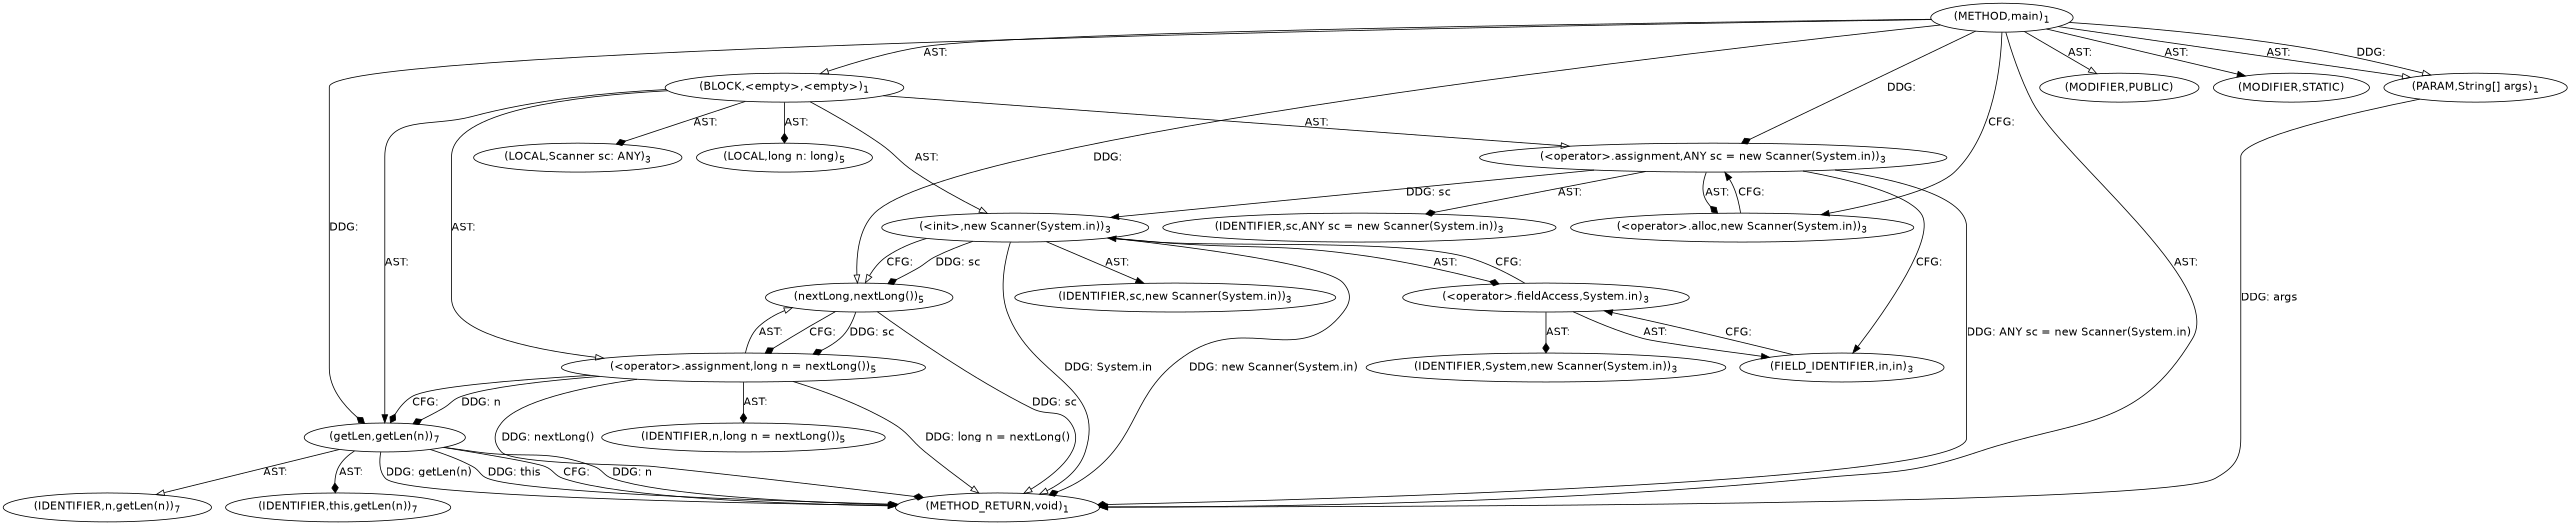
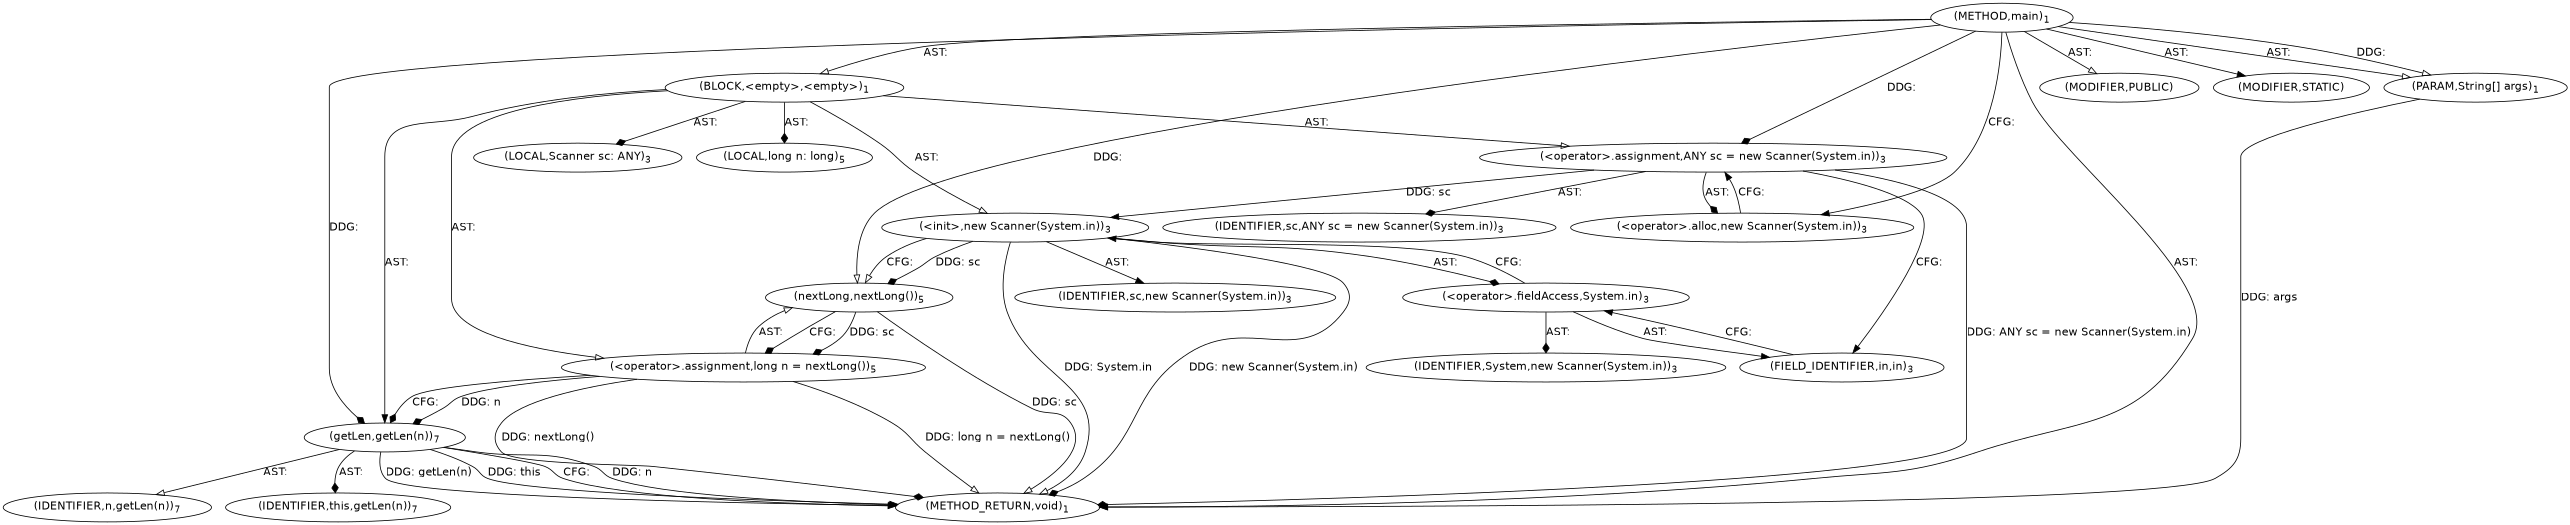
node "(IDENTIFIER,n,long n = nextLong())": removed
